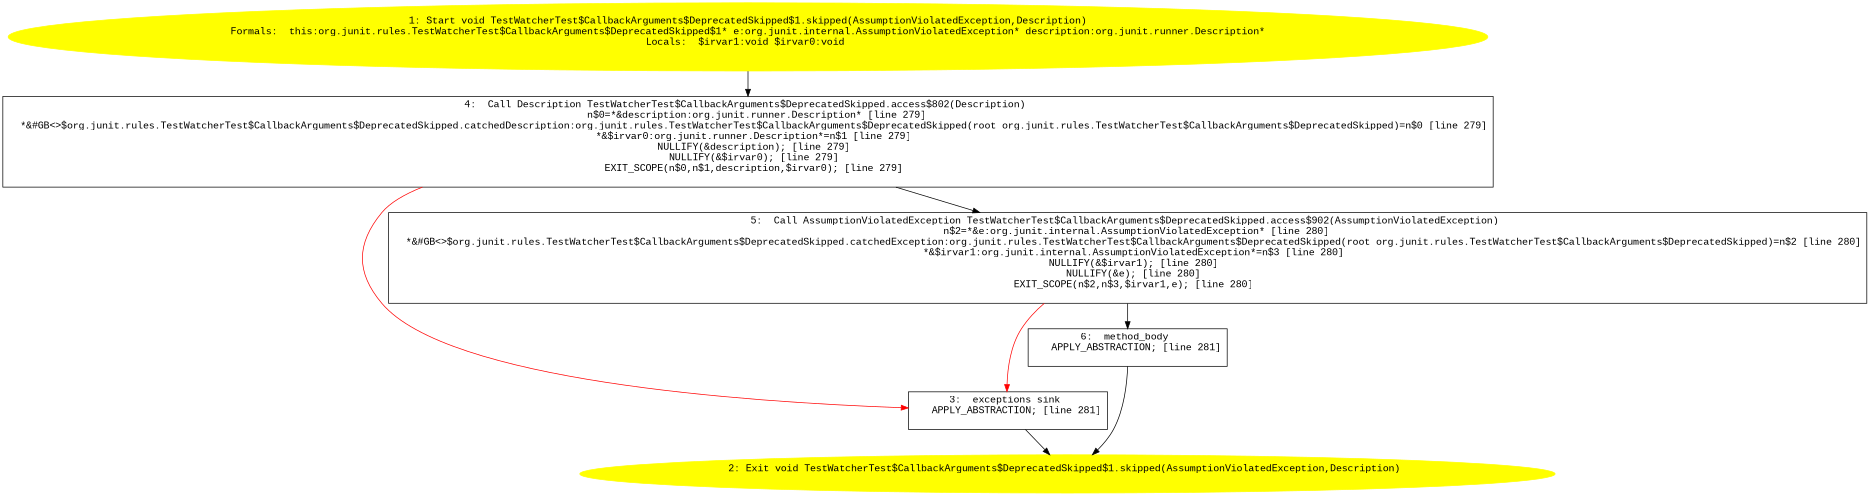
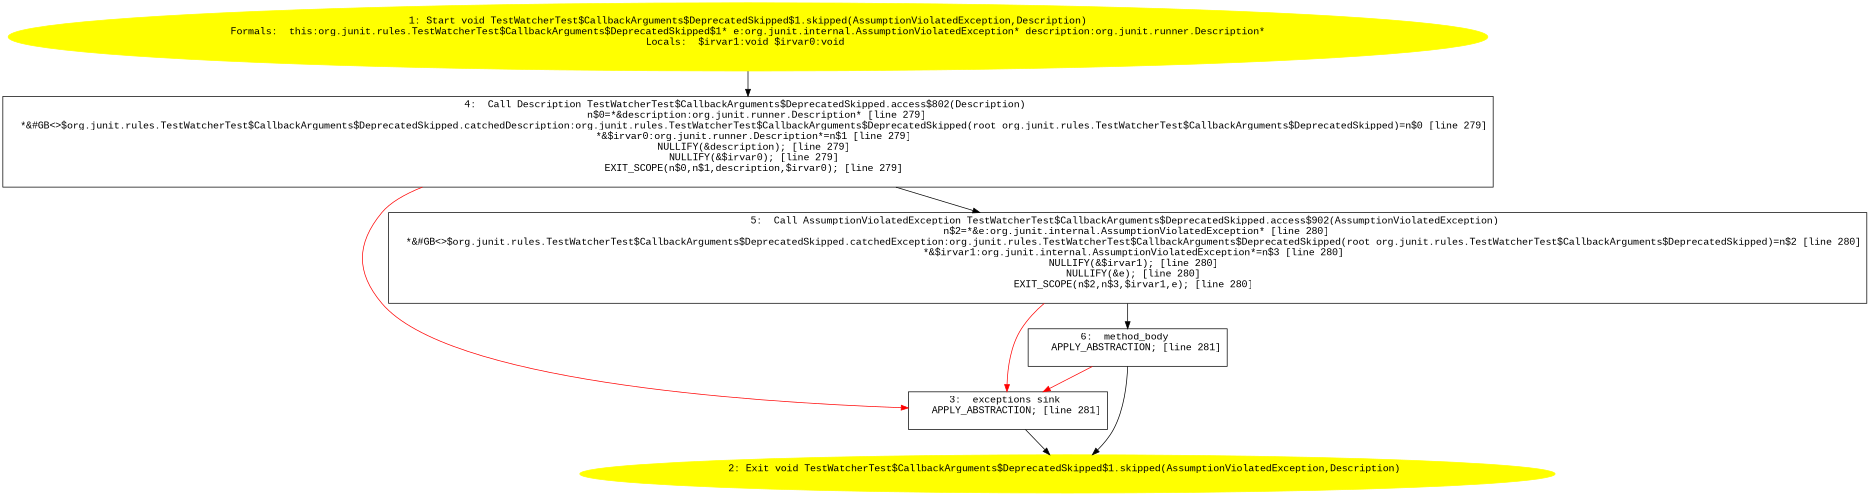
edge "6:  method_body APPLY_ABSTRACTION; [line 281]" -> "3:  exceptions sink APPLY_ABSTRACTION; [line 281]": added
